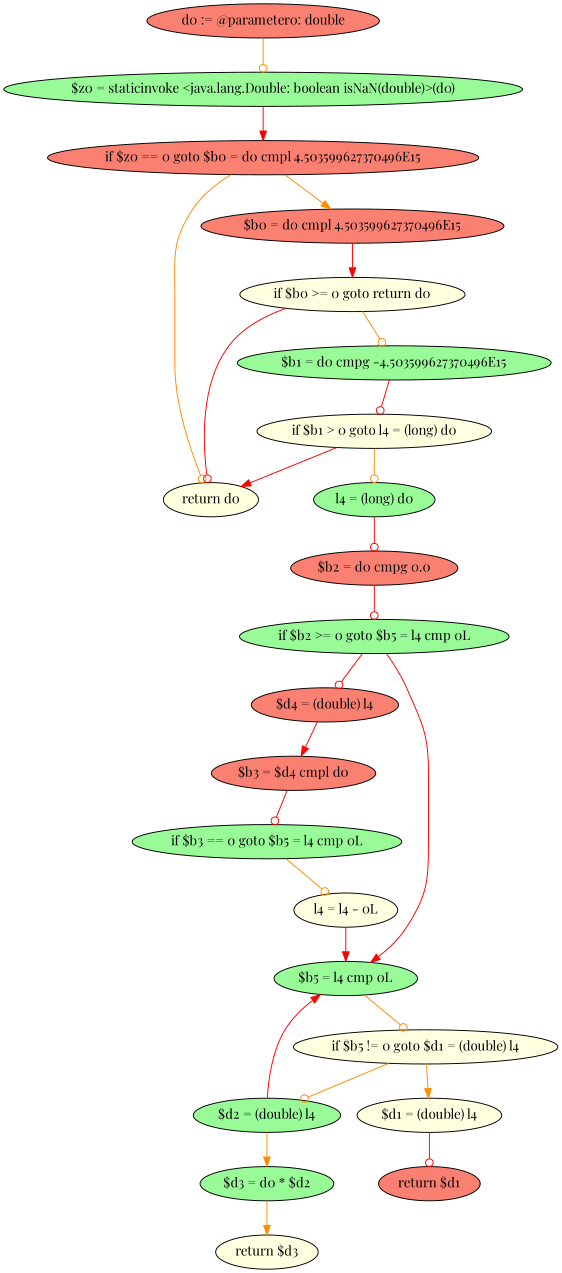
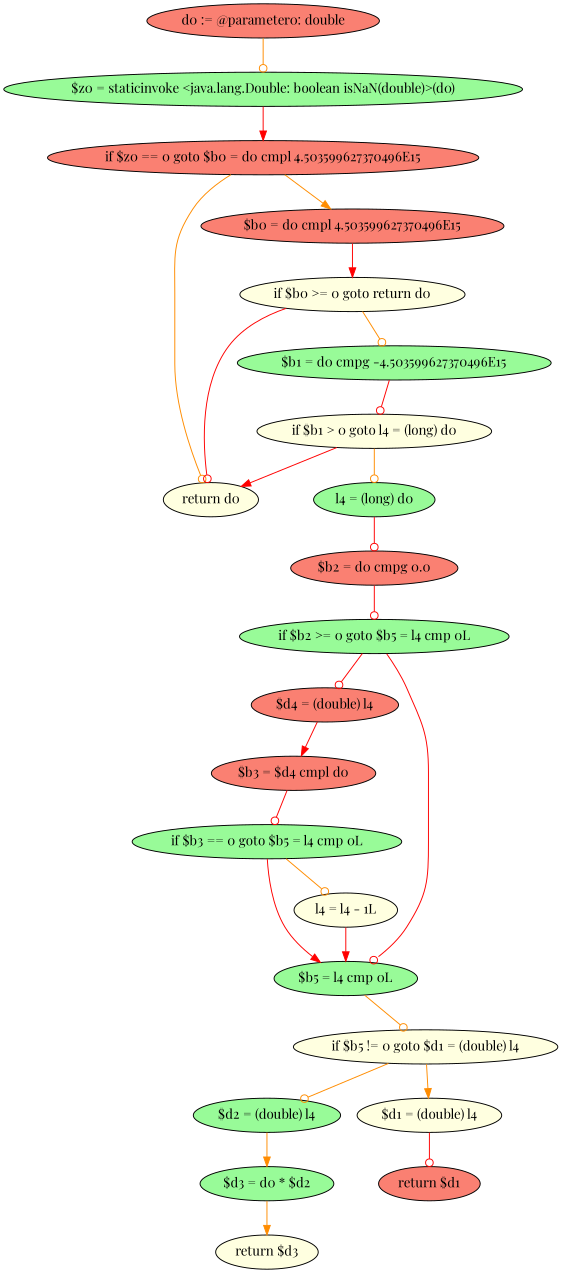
edge "if $b2 >= 0 goto $b5 = l4 cmp 0L" -> "$b5 = l4 cmp 0L": arrowhead normal -> odot
node "l4 = l4 - 0L": label "l4 = l4 - 0L" -> "l4 = l4 - 1L"
edge "$d2 = (double) l4" -> "$b5 = l4 cmp 0L": now "if $b3 == 0 goto $b5 = l4 cmp 0L" -> "$b5 = l4 cmp 0L"
